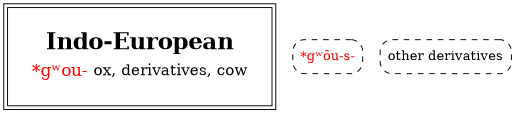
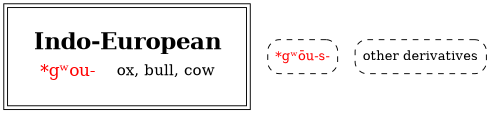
node "Indo-European": text "ox, derivatives, cow" -> "ox, bull, cow"
